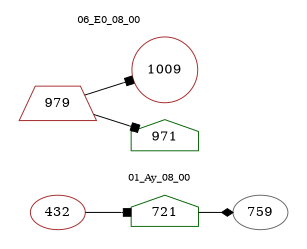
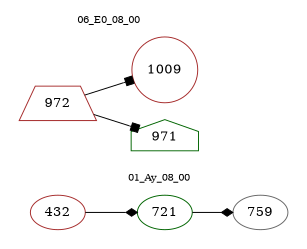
node "979": label "979" -> "972"
edge "432" -> "721": arrowhead box -> diamond
node "721": shape house -> ellipse
